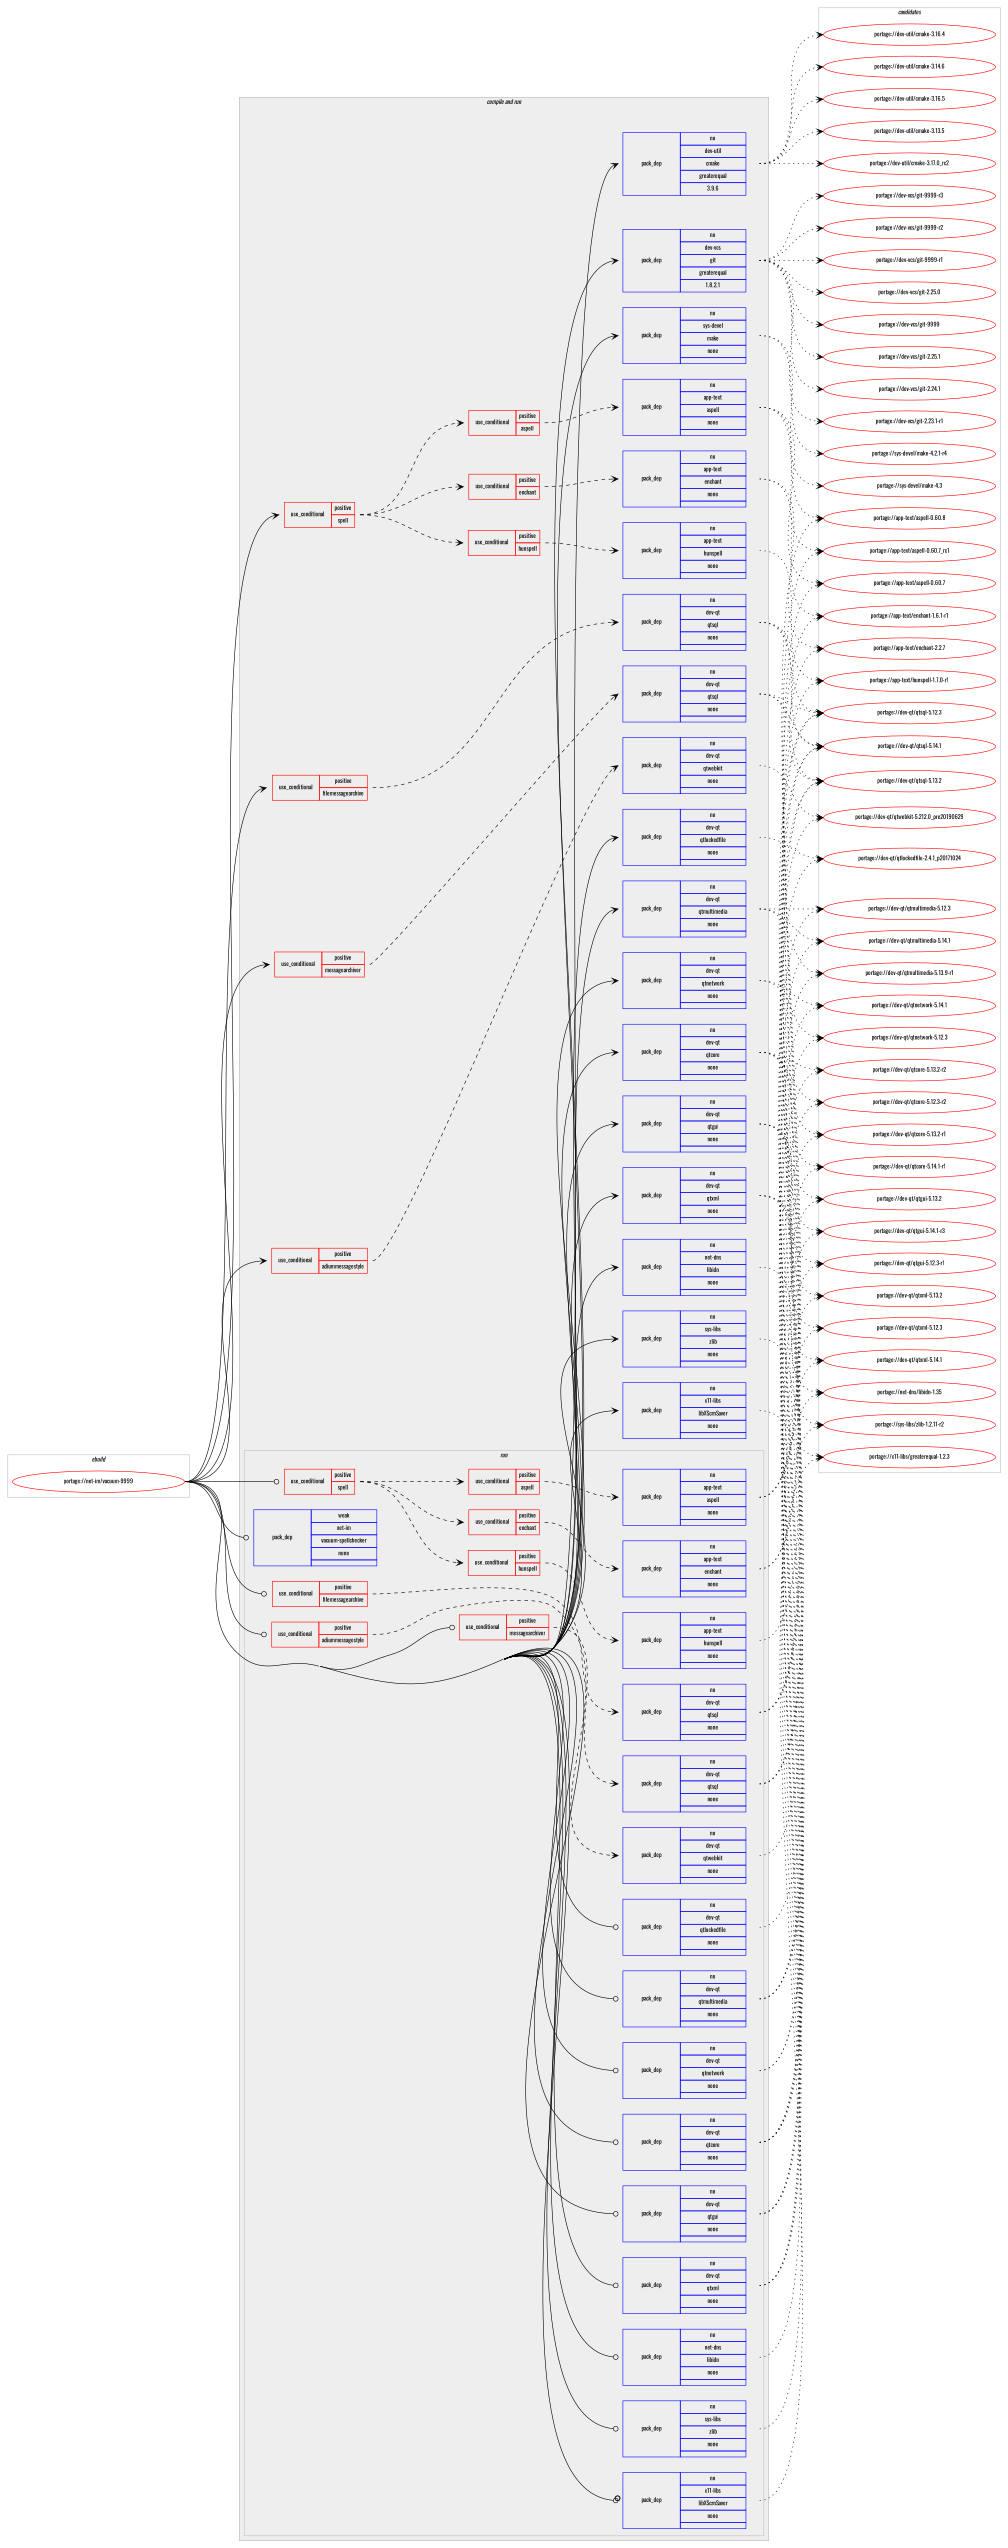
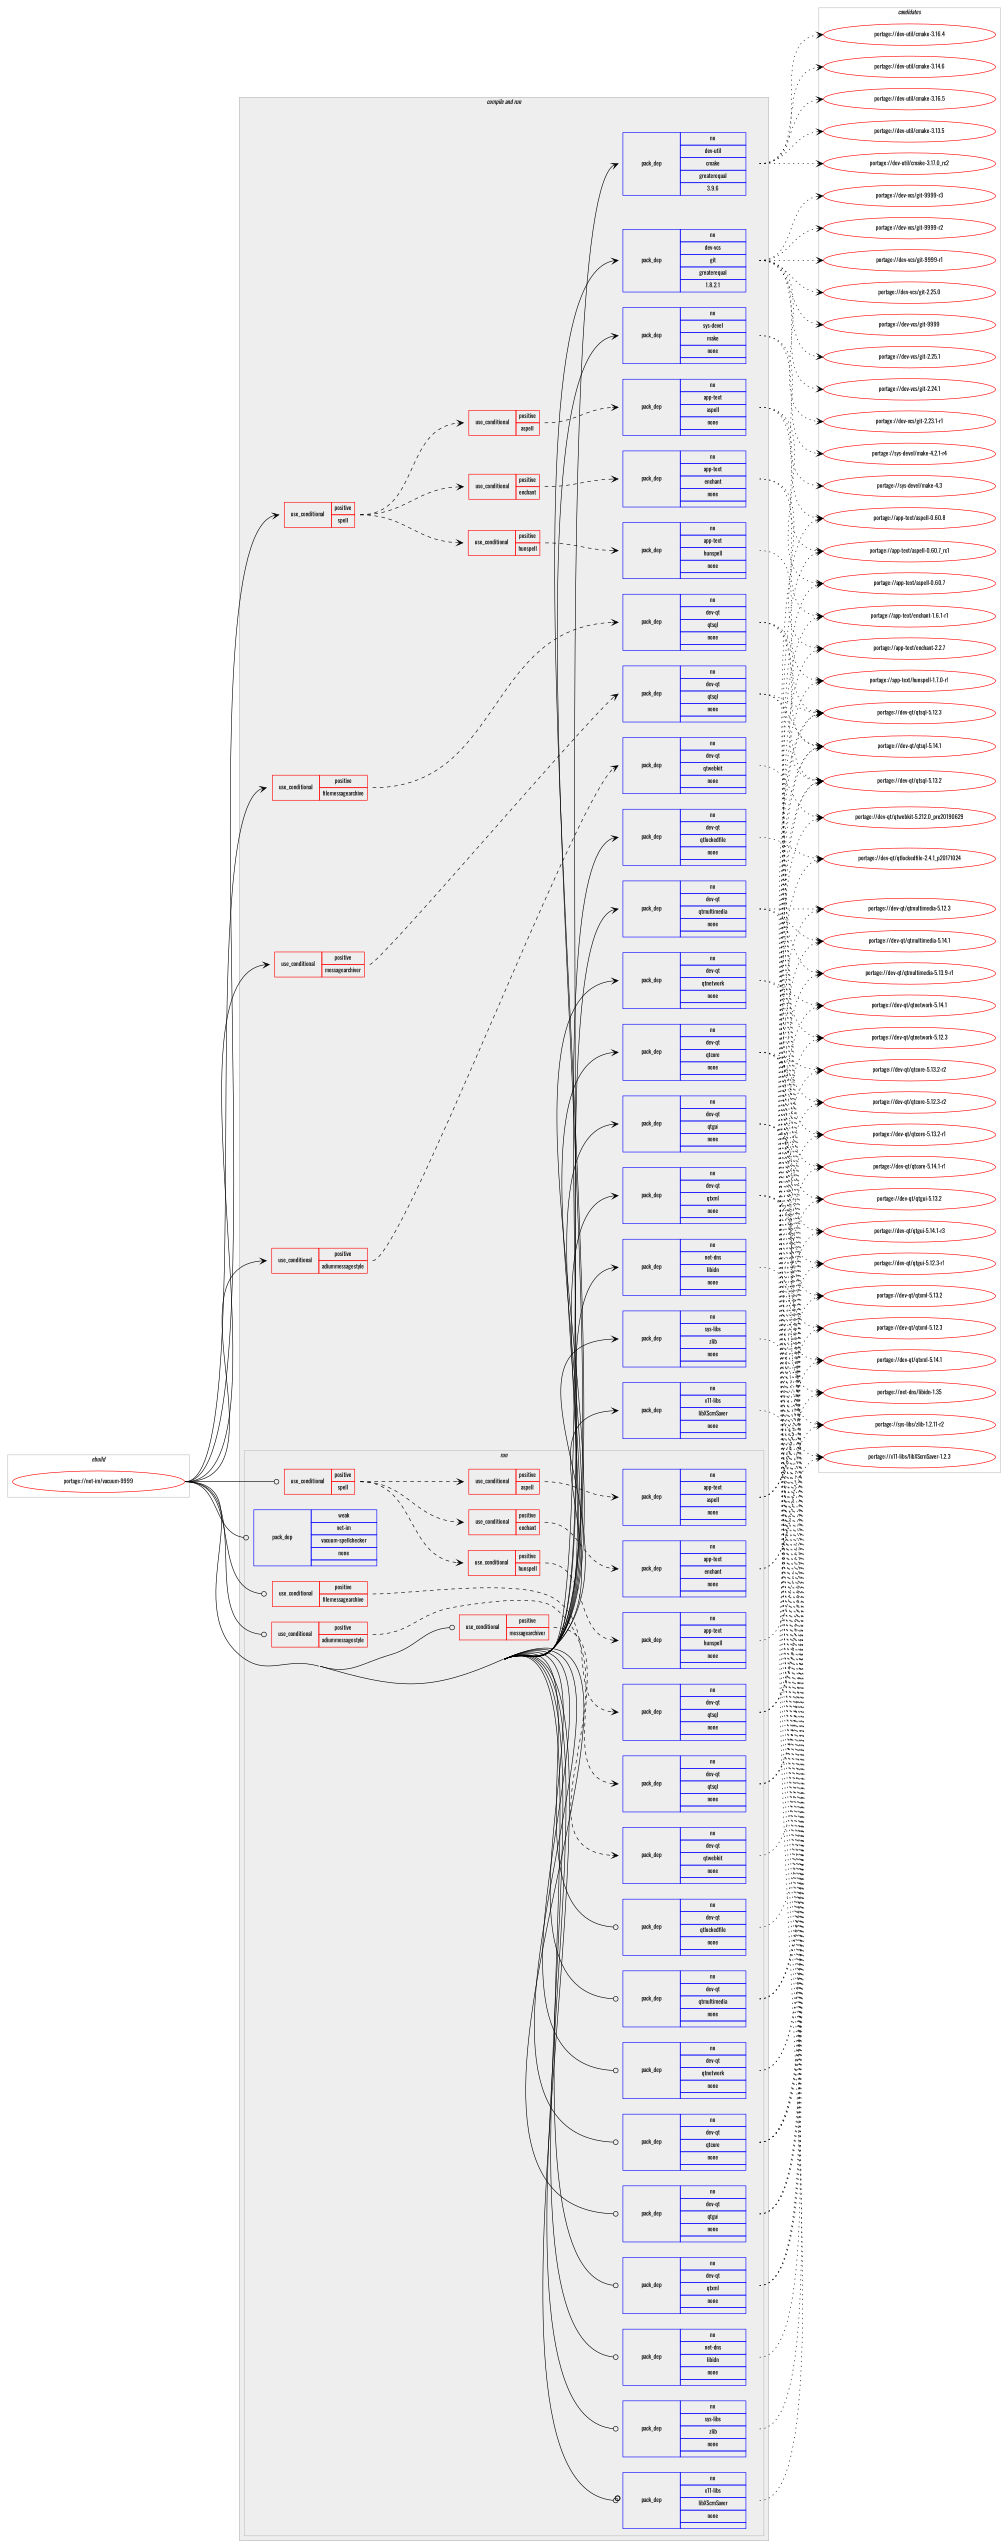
node "portage://x11-libs/greaterequal-1.2.3": label "portage://x11-libs/greaterequal-1.2.3" -> "portage://x11-libs/libXScrnSaver-1.2.3"
